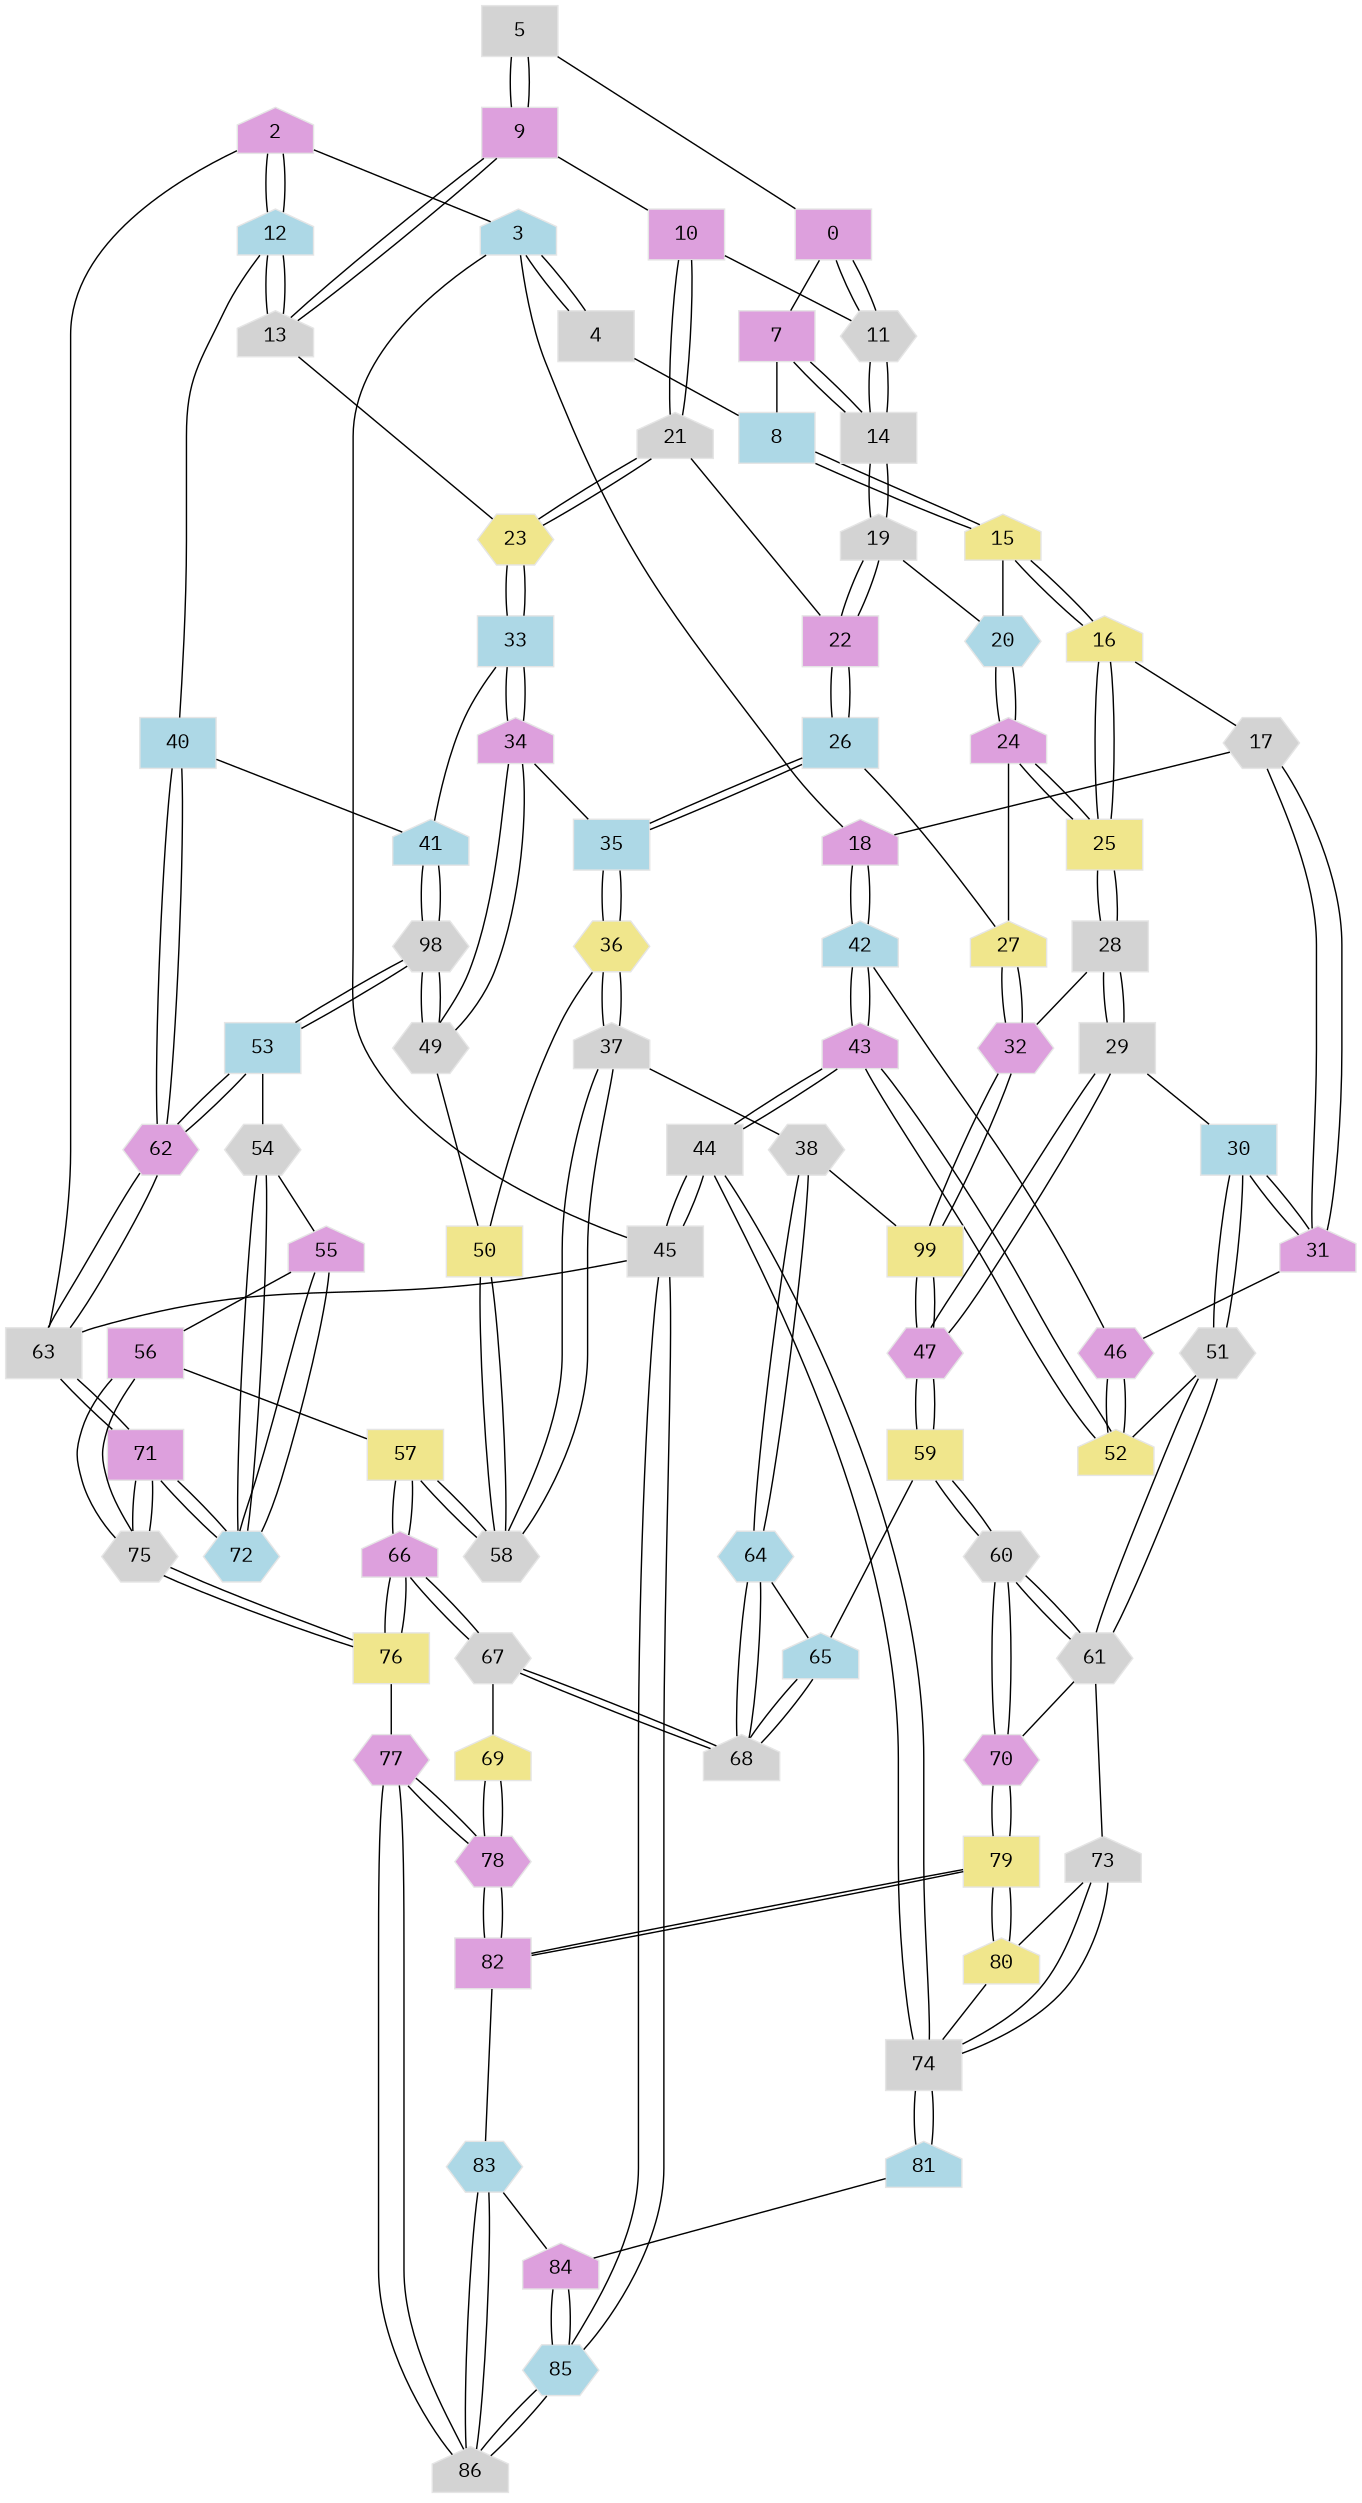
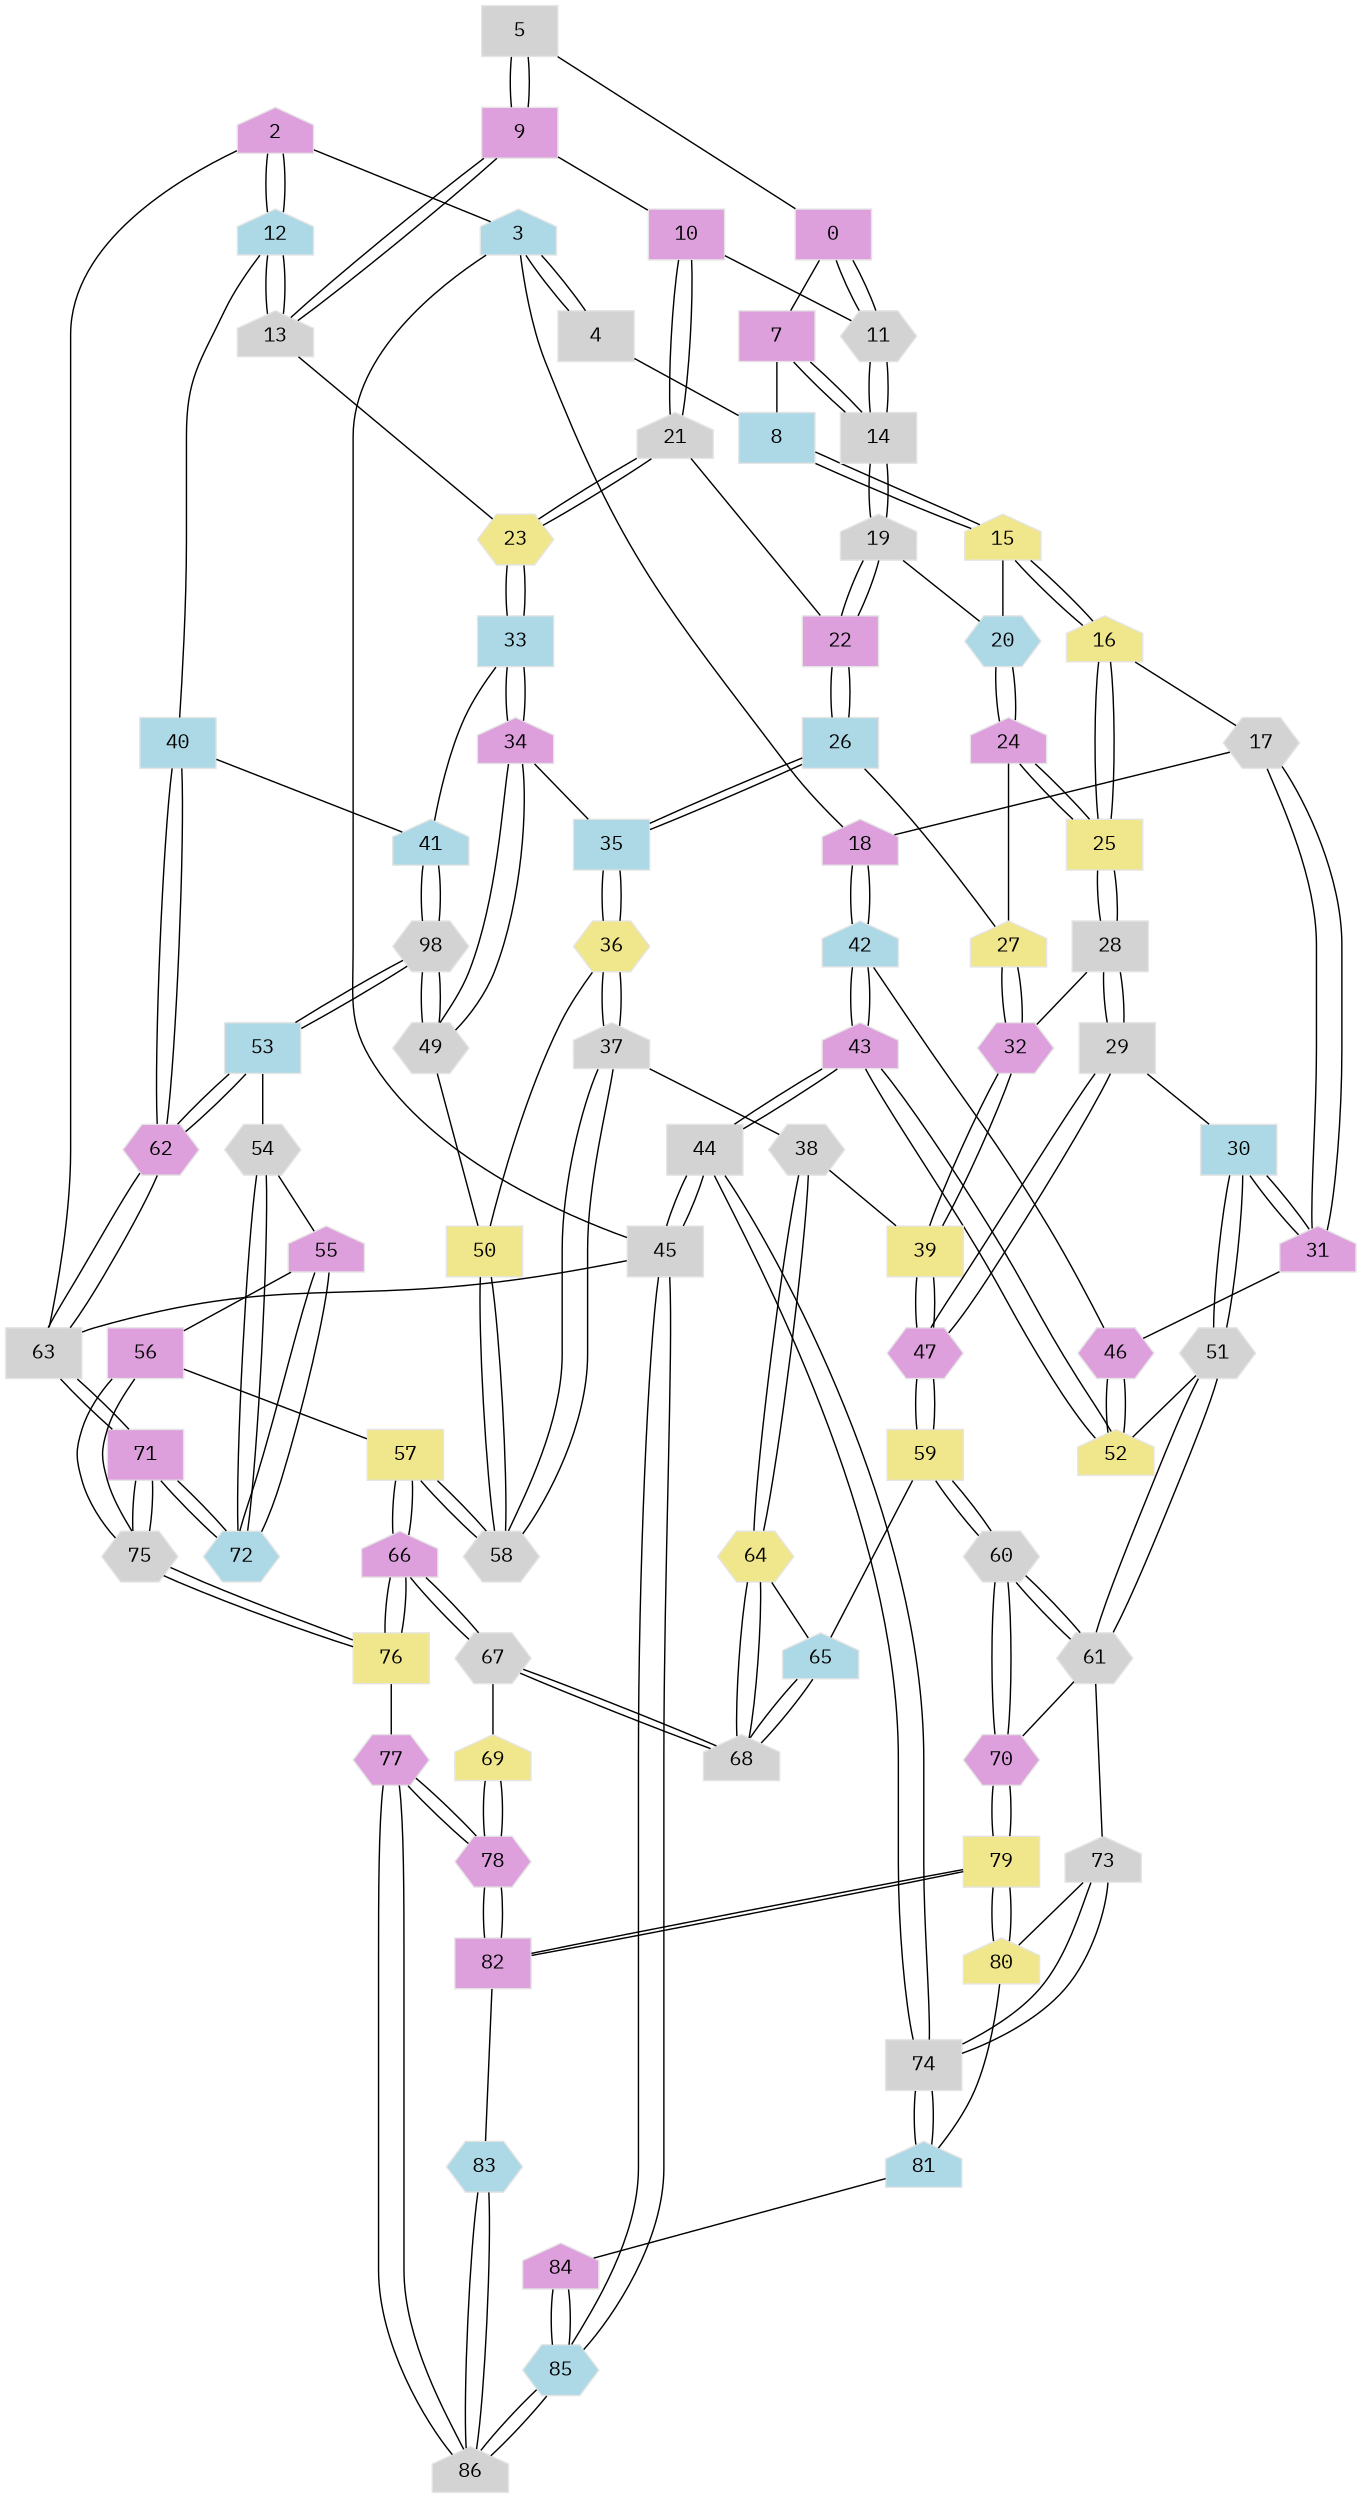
node "99": label "99" -> "39"
node "64": fillcolor lightblue -> khaki
edge "80" -- "74": now "80" -- "81"
edge "83" -- "84": removed
